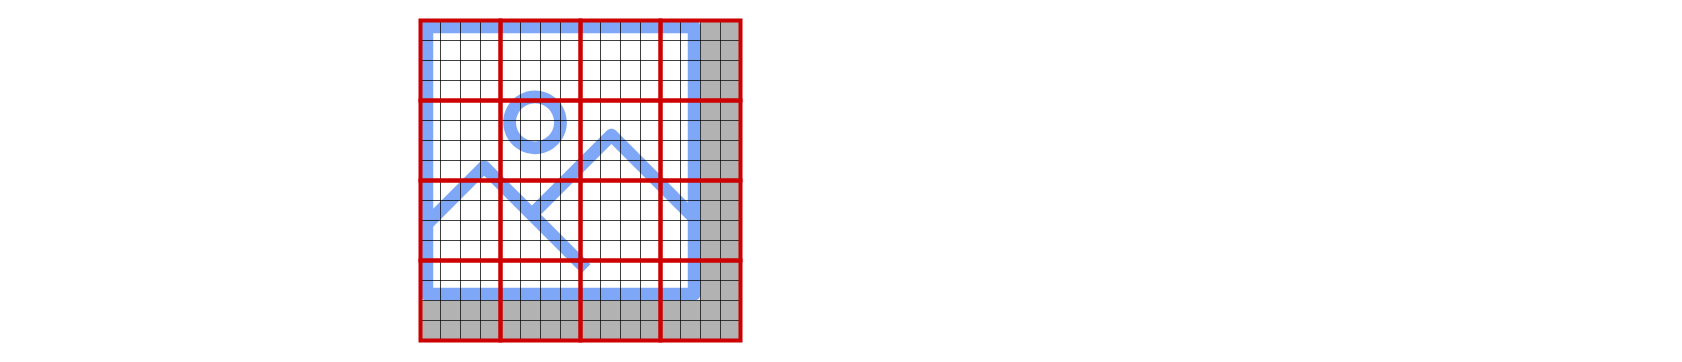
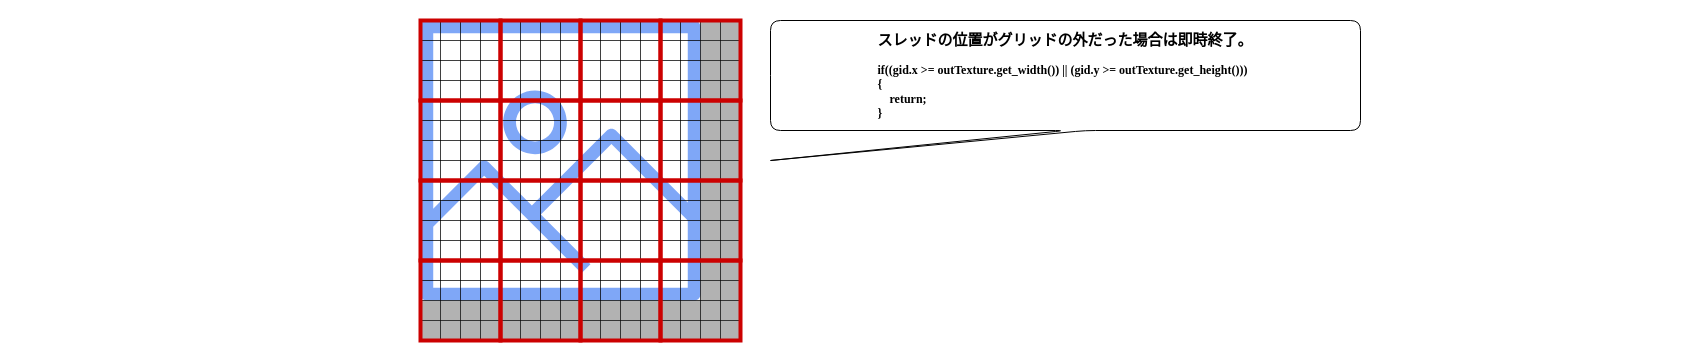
node "スレッドの位置がグリッドの外だった場合は即時終了。 if((gid.x >= outTexture.get_width()) || (gid.y >= outTexture.get_height())) { return; }": added
